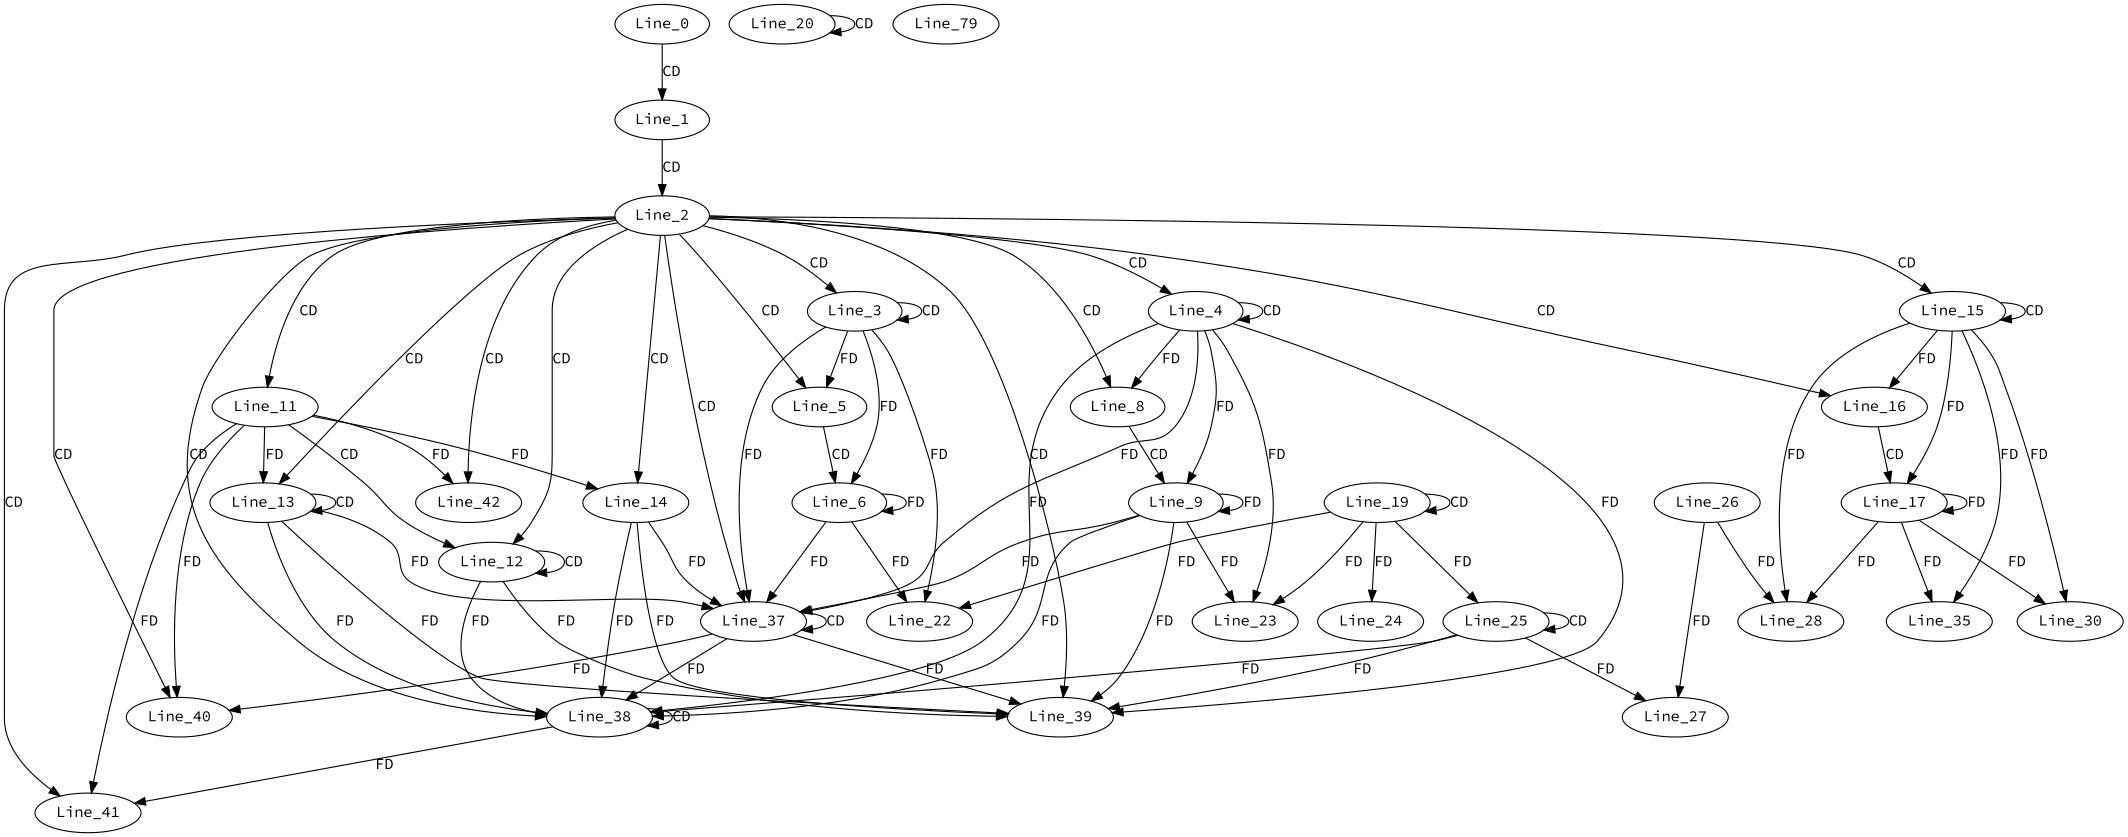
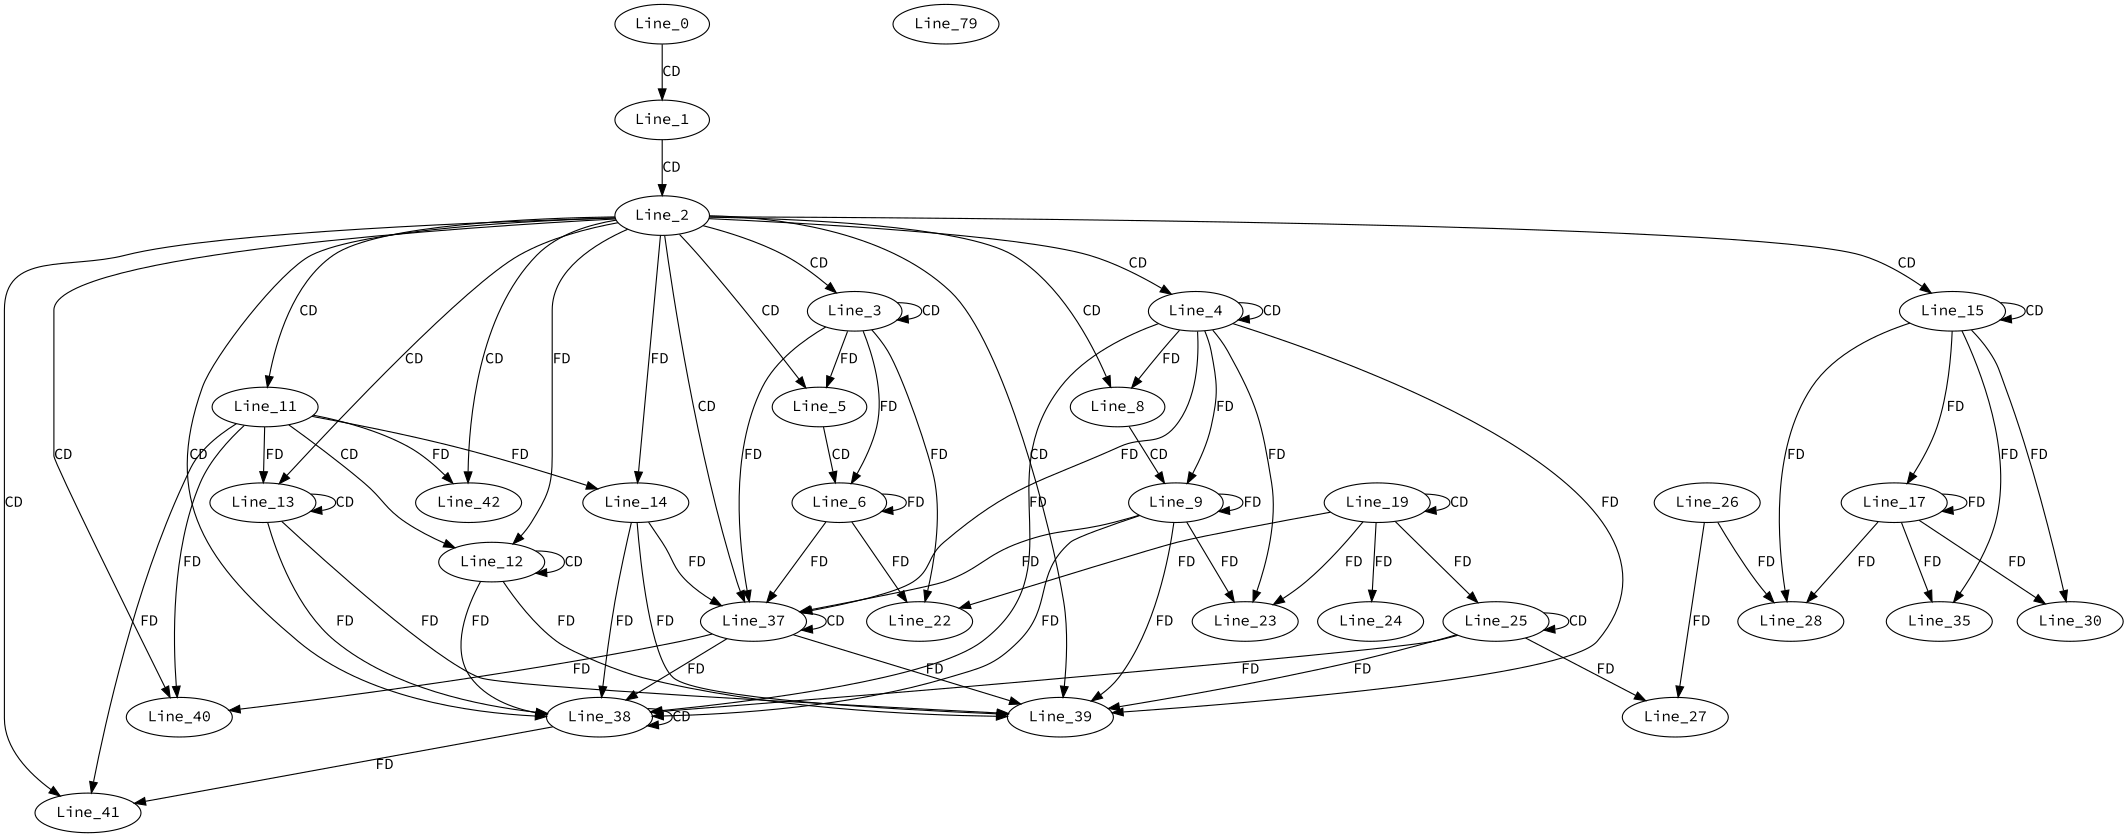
node "Line_20": removed
edge "Line_2" -> "Line_12": label "CD" -> "FD"
edge "Line_2" -> "Line_14": label "CD" -> "FD"
node "Line_16": removed
edge "Line_13" -> "Line_37": removed, label "FD"
